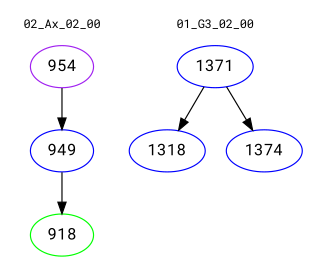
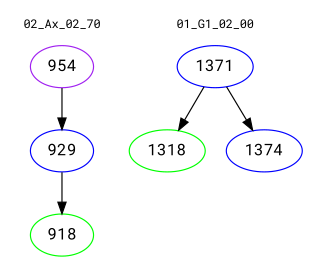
cluster "02_Ax_02_00": label "02_Ax_02_00" -> "02_Ax_02_70"
cluster "01_G3_02_00": label "01_G3_02_00" -> "01_G1_02_00"
node "949": label "949" -> "929"
node "1318": color blue -> green
